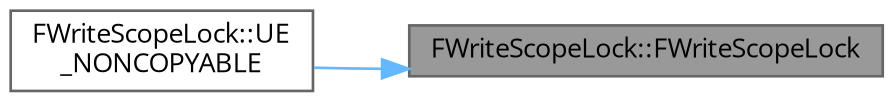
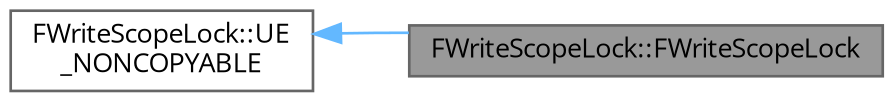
edge "FWriteScopeLock::UE _NONCOPYABLE" -> "FWriteScopeLock::FWriteScopeLock": reversed
